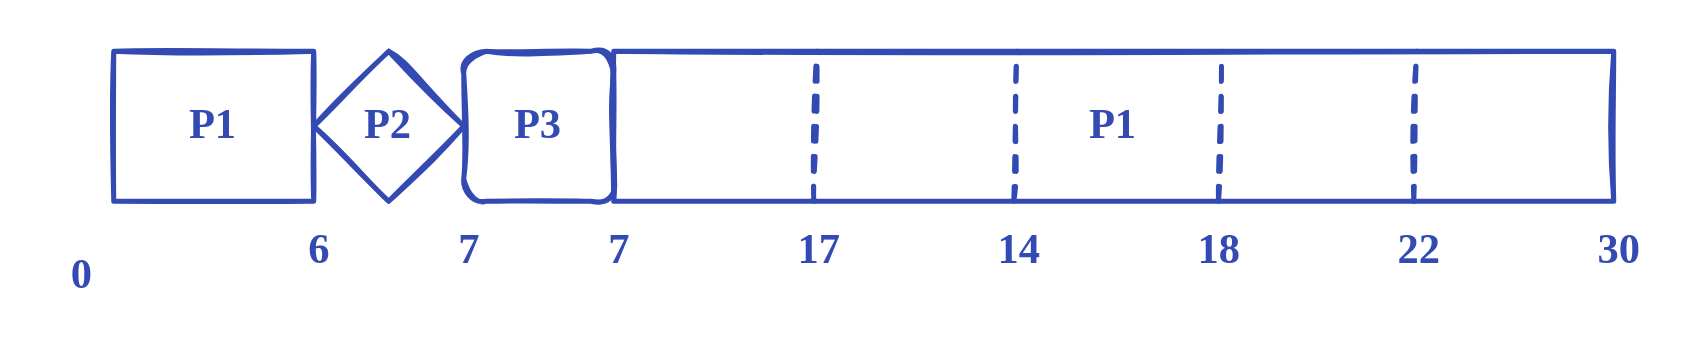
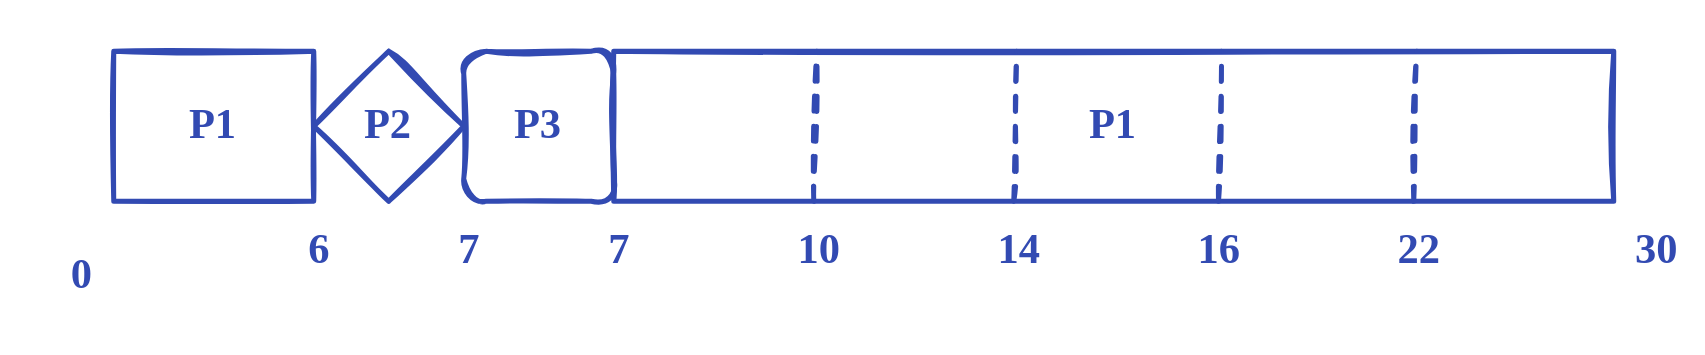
node "17": label "17" -> "10"
node "18": label "18" -> "16"
node "30": moved (1620, 251) -> (1658, 251)
